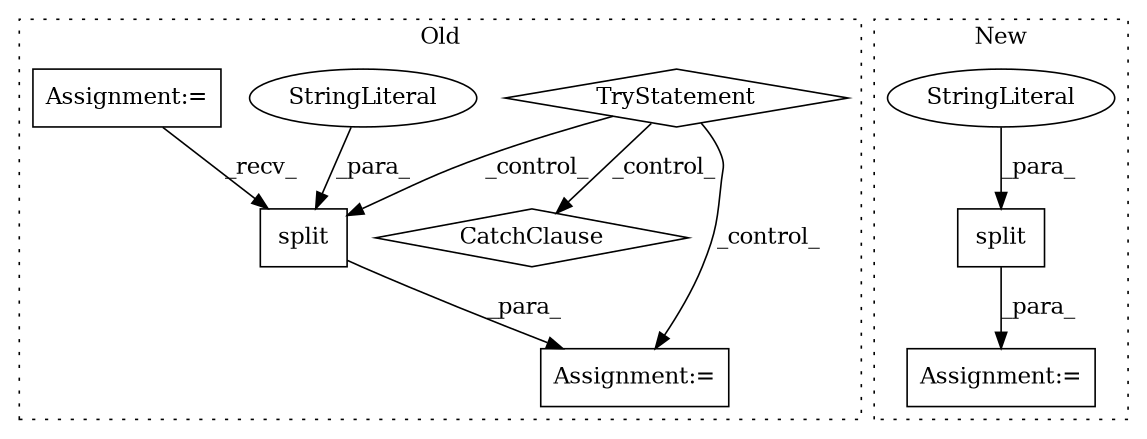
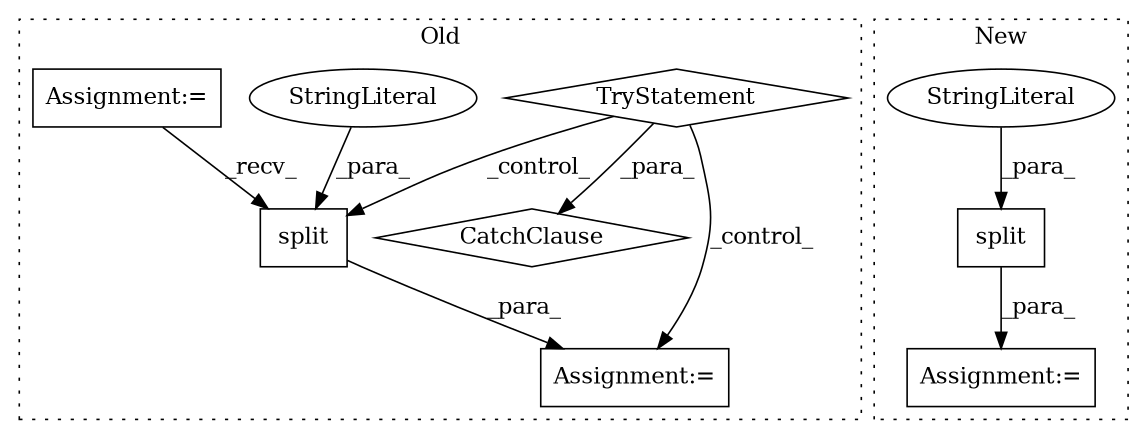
edge "TryStatement" -> "CatchClause": label "_control_" -> "_para_"
